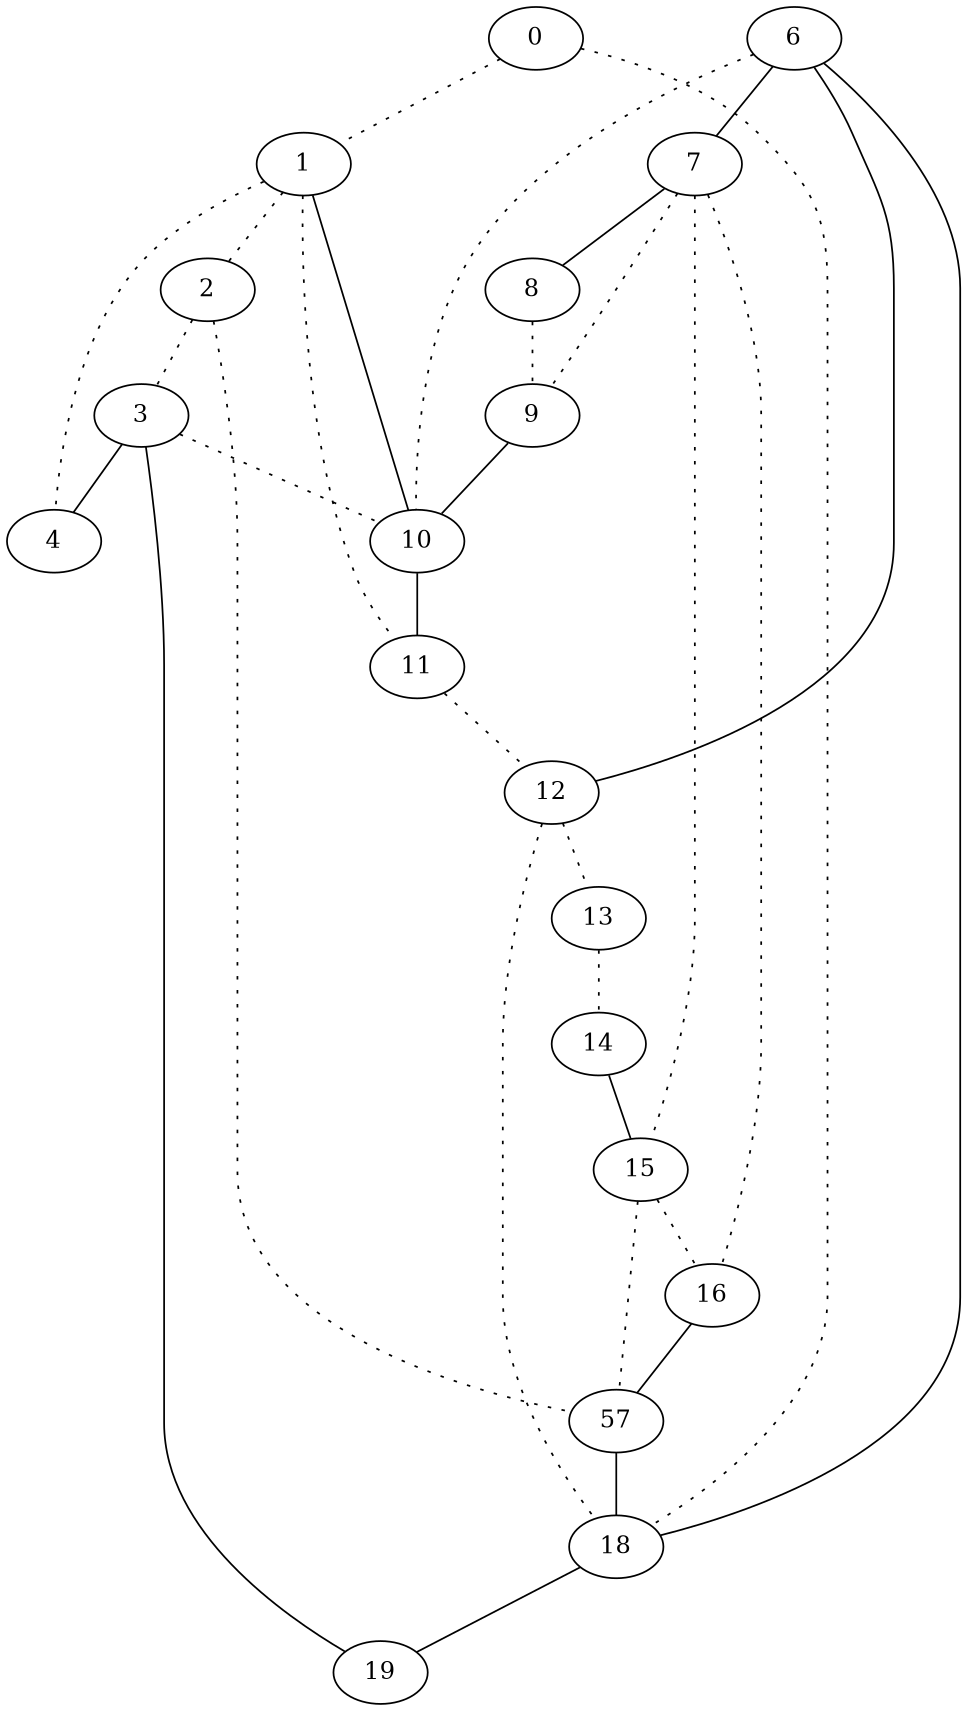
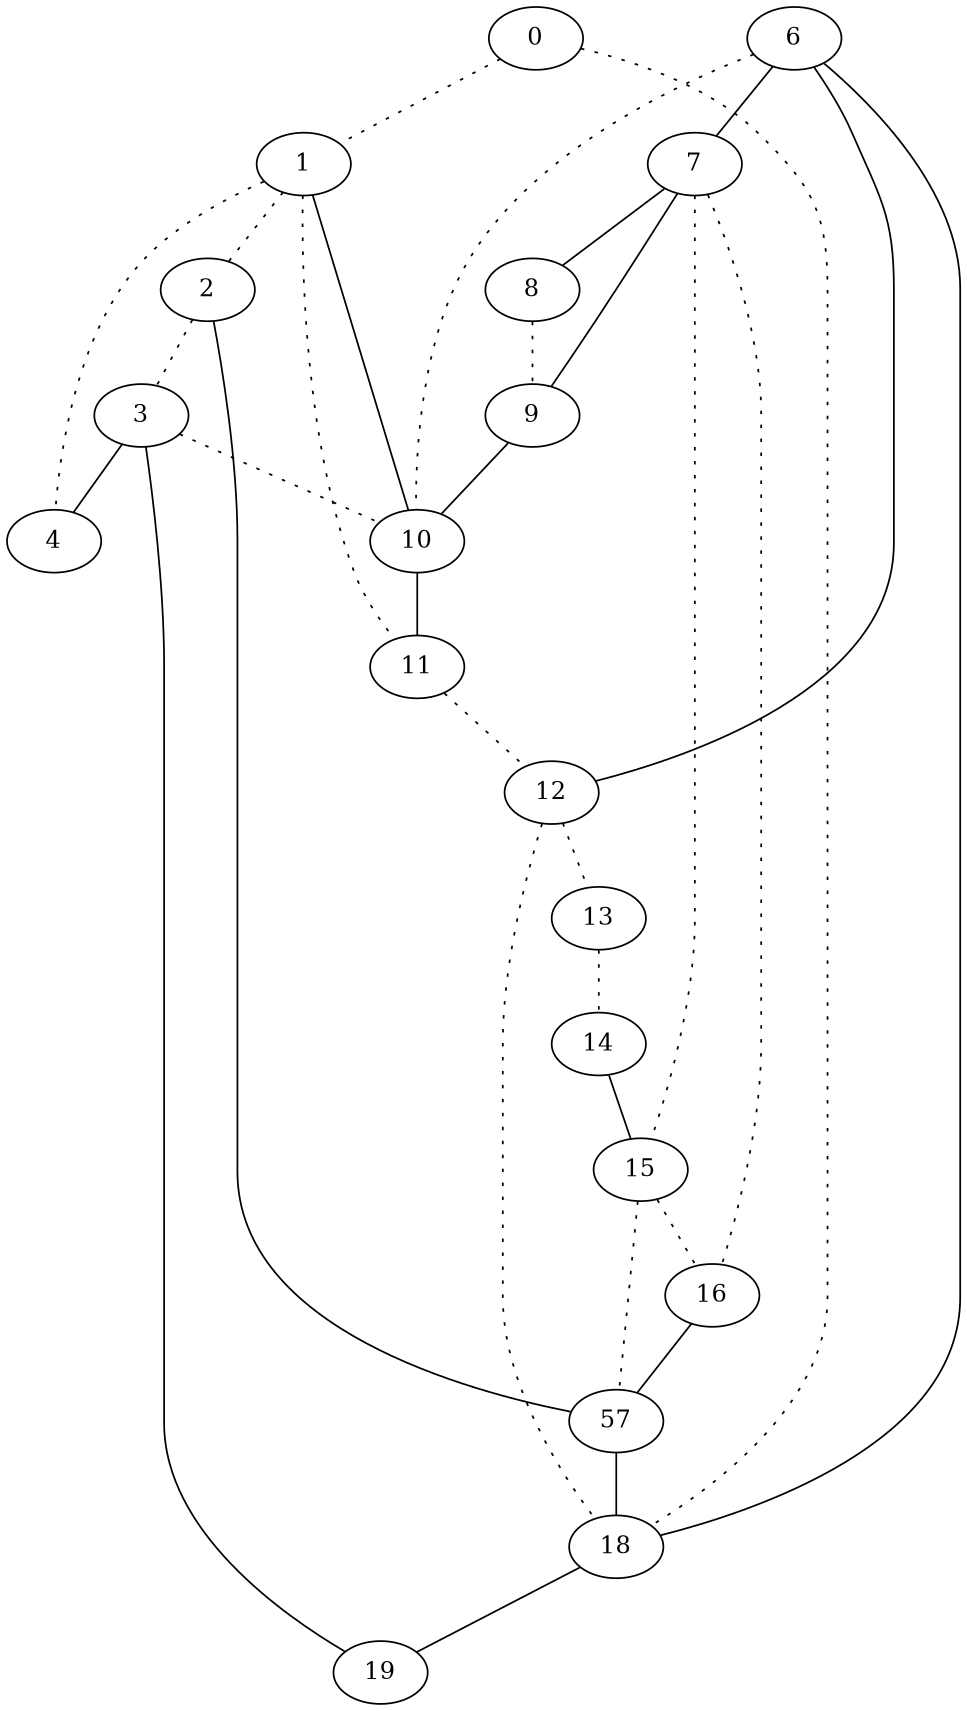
edge "7" -- "9": style dotted -> solid
edge "2" -- "57": style dotted -> solid
